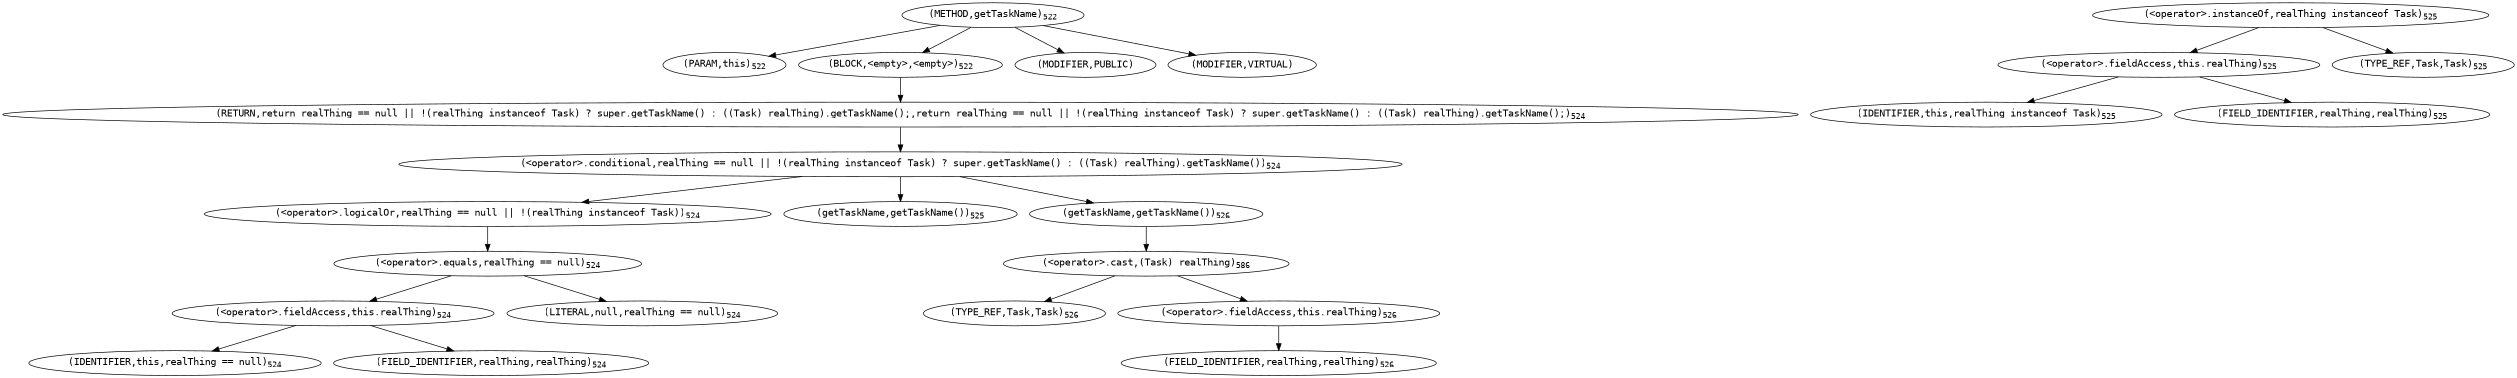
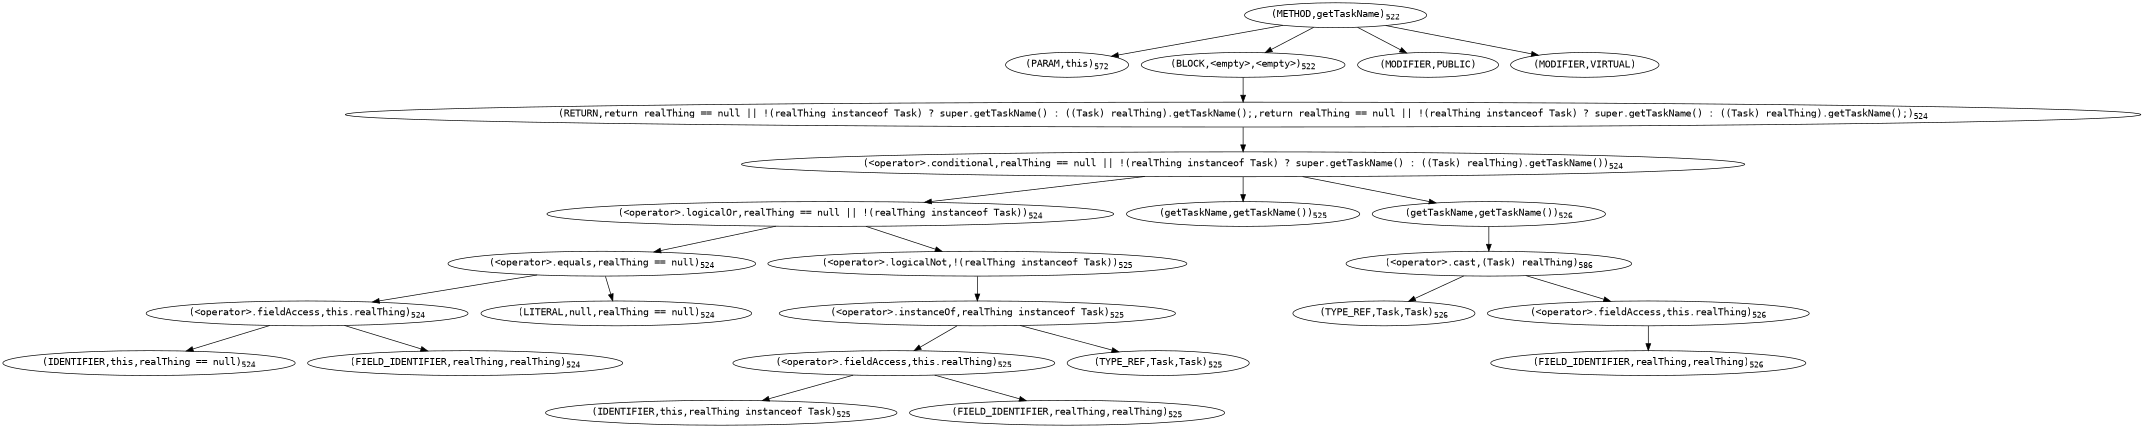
node "(PARAM,this)": text "522" -> "572"
node "(<operator>.logicalNot,!(realThing instanceof Task))": added
